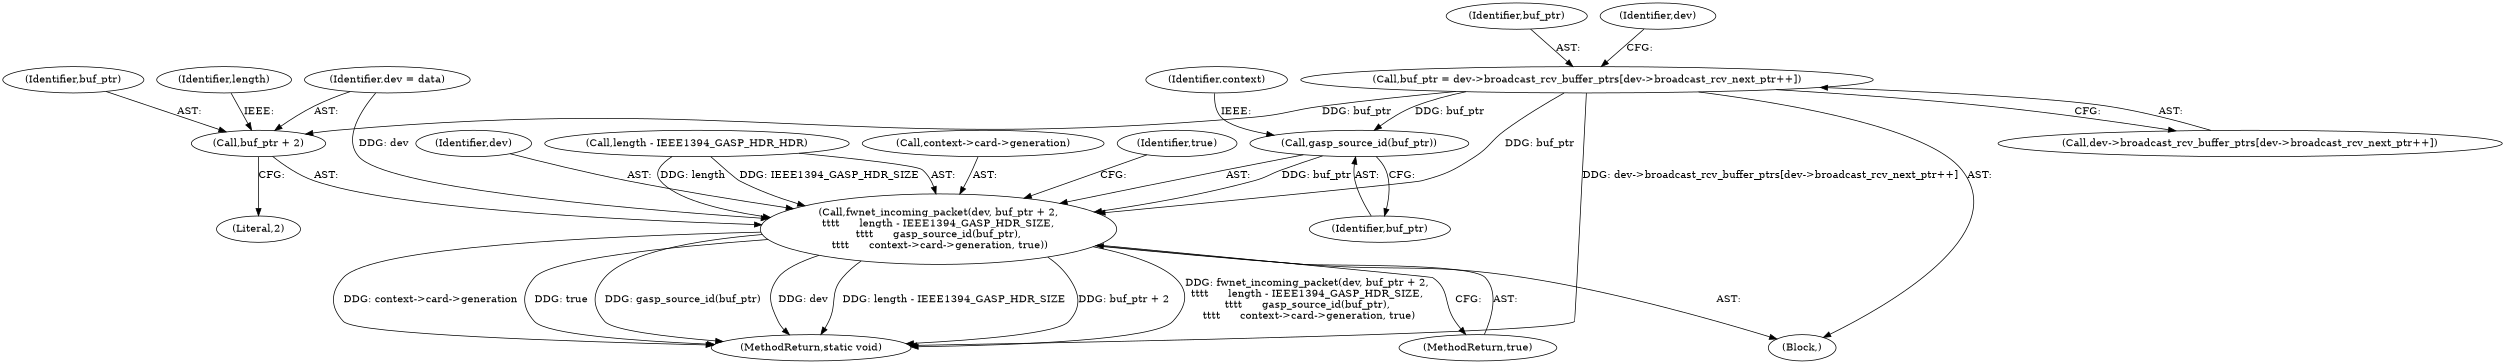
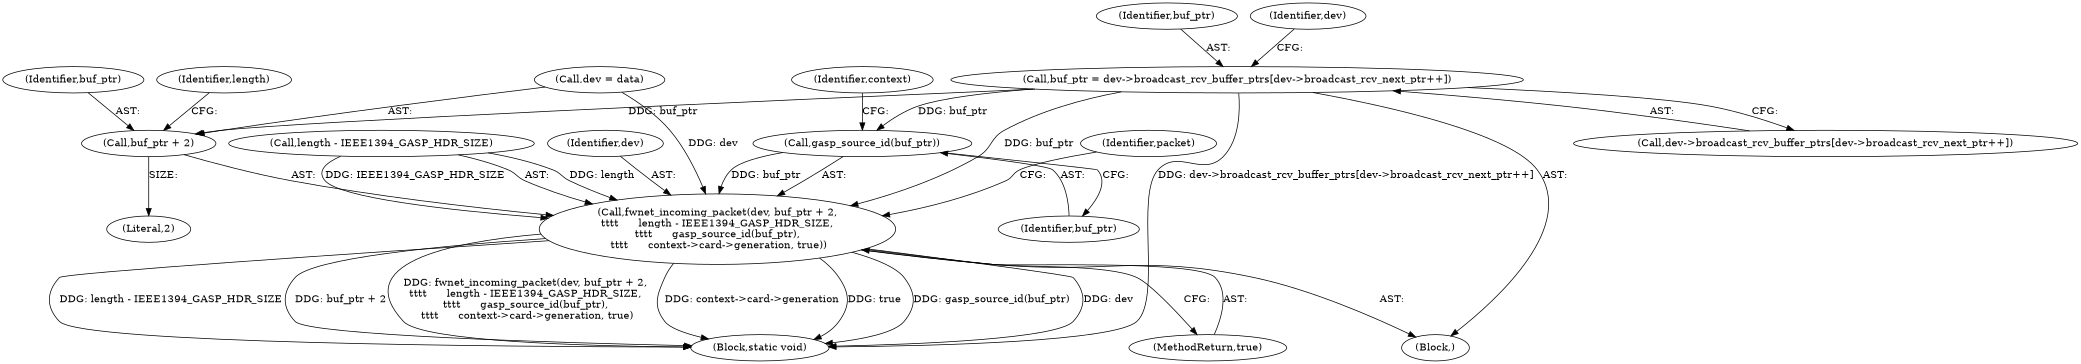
node "(Identifier,dev = data)": label "(Identifier,dev = data)" -> "(Call,dev = data)"
edge "(Identifier,length)" -> "(Call,buf_ptr + 2)": label "IEEE: " -> "CFG: "
edge "(Identifier,context)" -> "(Call,gasp_source_id(buf_ptr))": label "IEEE: " -> "CFG: "
node "(Call,length - IEEE1394_GASP_HDR_HDR)": label "(Call,length - IEEE1394_GASP_HDR_HDR)" -> "(Call,length - IEEE1394_GASP_HDR_SIZE)"
node "(Call,context->card->generation)": removed
node "(Identifier,true)": label "(Identifier,true)" -> "(Identifier,packet)"
edge "(Call,buf_ptr + 2)" -> "(Literal,2)": label "CFG: " -> "SIZE: "
node "(MethodReturn,static void)": label "(MethodReturn,static void)" -> "(Block,static void)"
